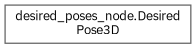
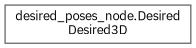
node "desired_poses_node.Desired Pose3D": label "desired_poses_node.Desired Pose3D" -> "desired_poses_node.Desired Desired3D"
